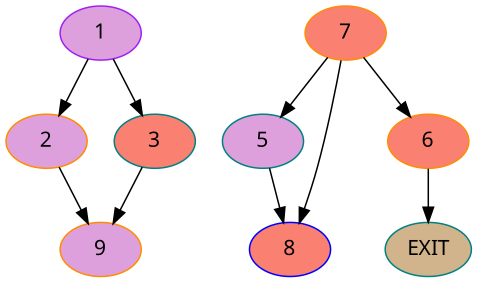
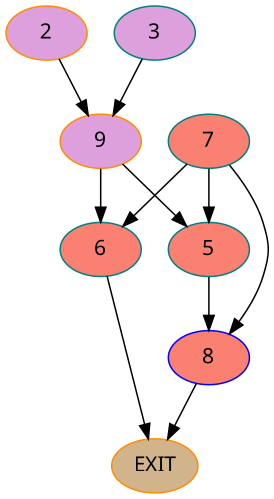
node "1": removed
node "7": color darkorange -> teal
node "3": fillcolor salmon -> plum
node "5": fillcolor plum -> salmon
node "6": color darkorange -> teal
edge "9" -> "6": added
edge "9" -> "5": added
node "EXIT": color teal -> darkorange
edge "8" -> "EXIT": added
